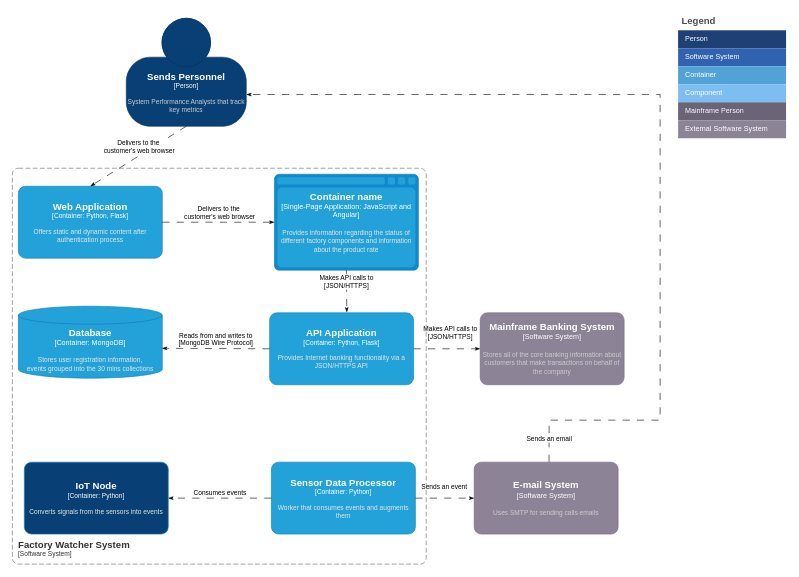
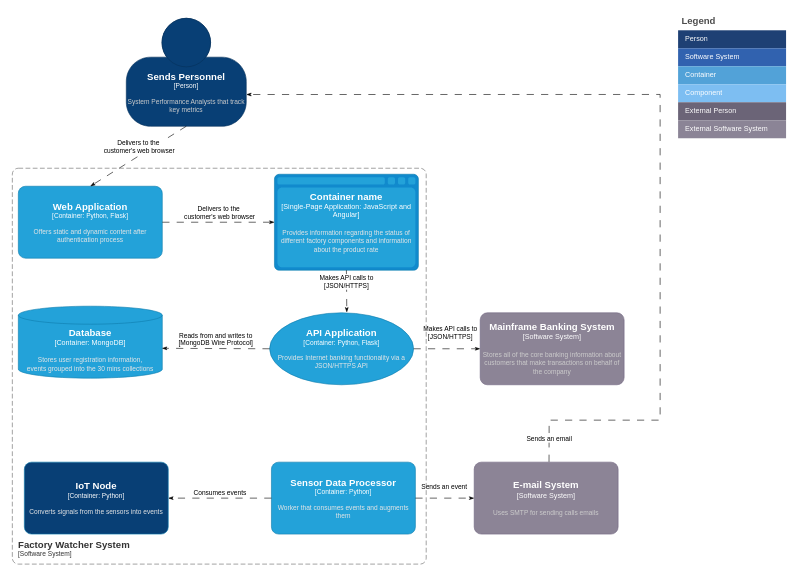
node "Mainframe Person": label "Mainframe Person" -> "External Person"
node "API Application [Container: Python, Flask] Provides Internet banking functionality via a JSON/HTTPS API": shape rounded rectangle -> ellipse
